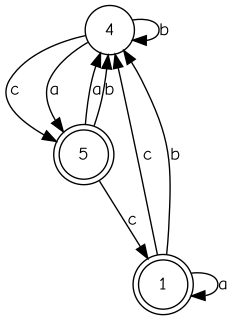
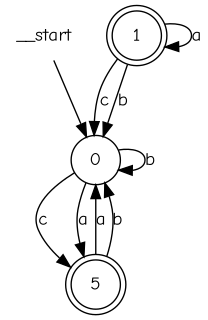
node "4": label "4" -> "0"
node "__start": added
edge "5" -> "1": removed, label "c"
